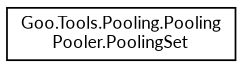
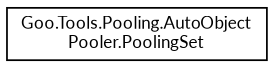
node "Goo.Tools.Pooling.Pooling Pooler.PoolingSet": label "Goo.Tools.Pooling.Pooling Pooler.PoolingSet" -> "Goo.Tools.Pooling.AutoObject Pooler.PoolingSet"
